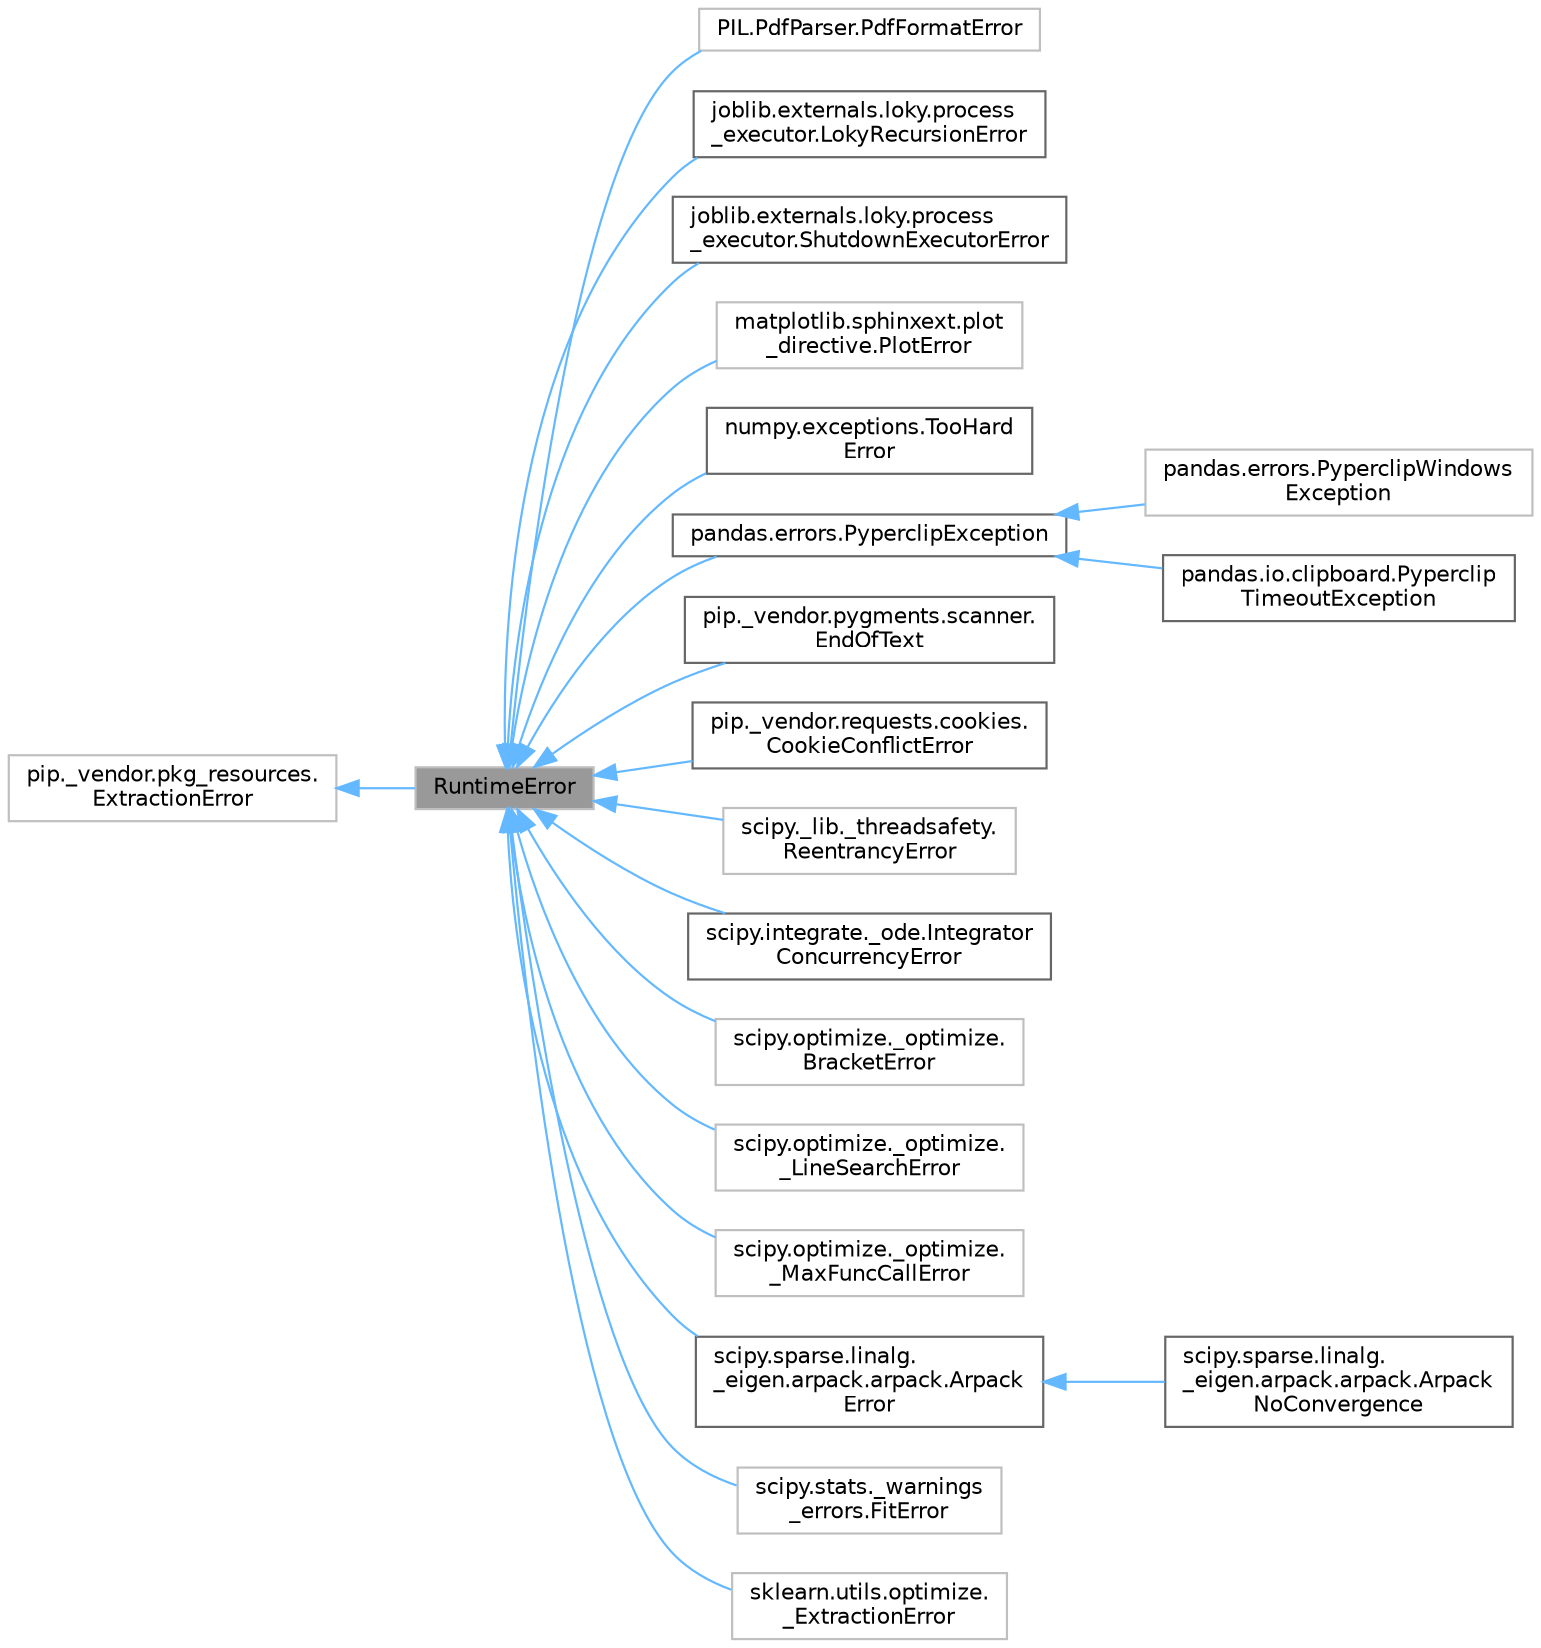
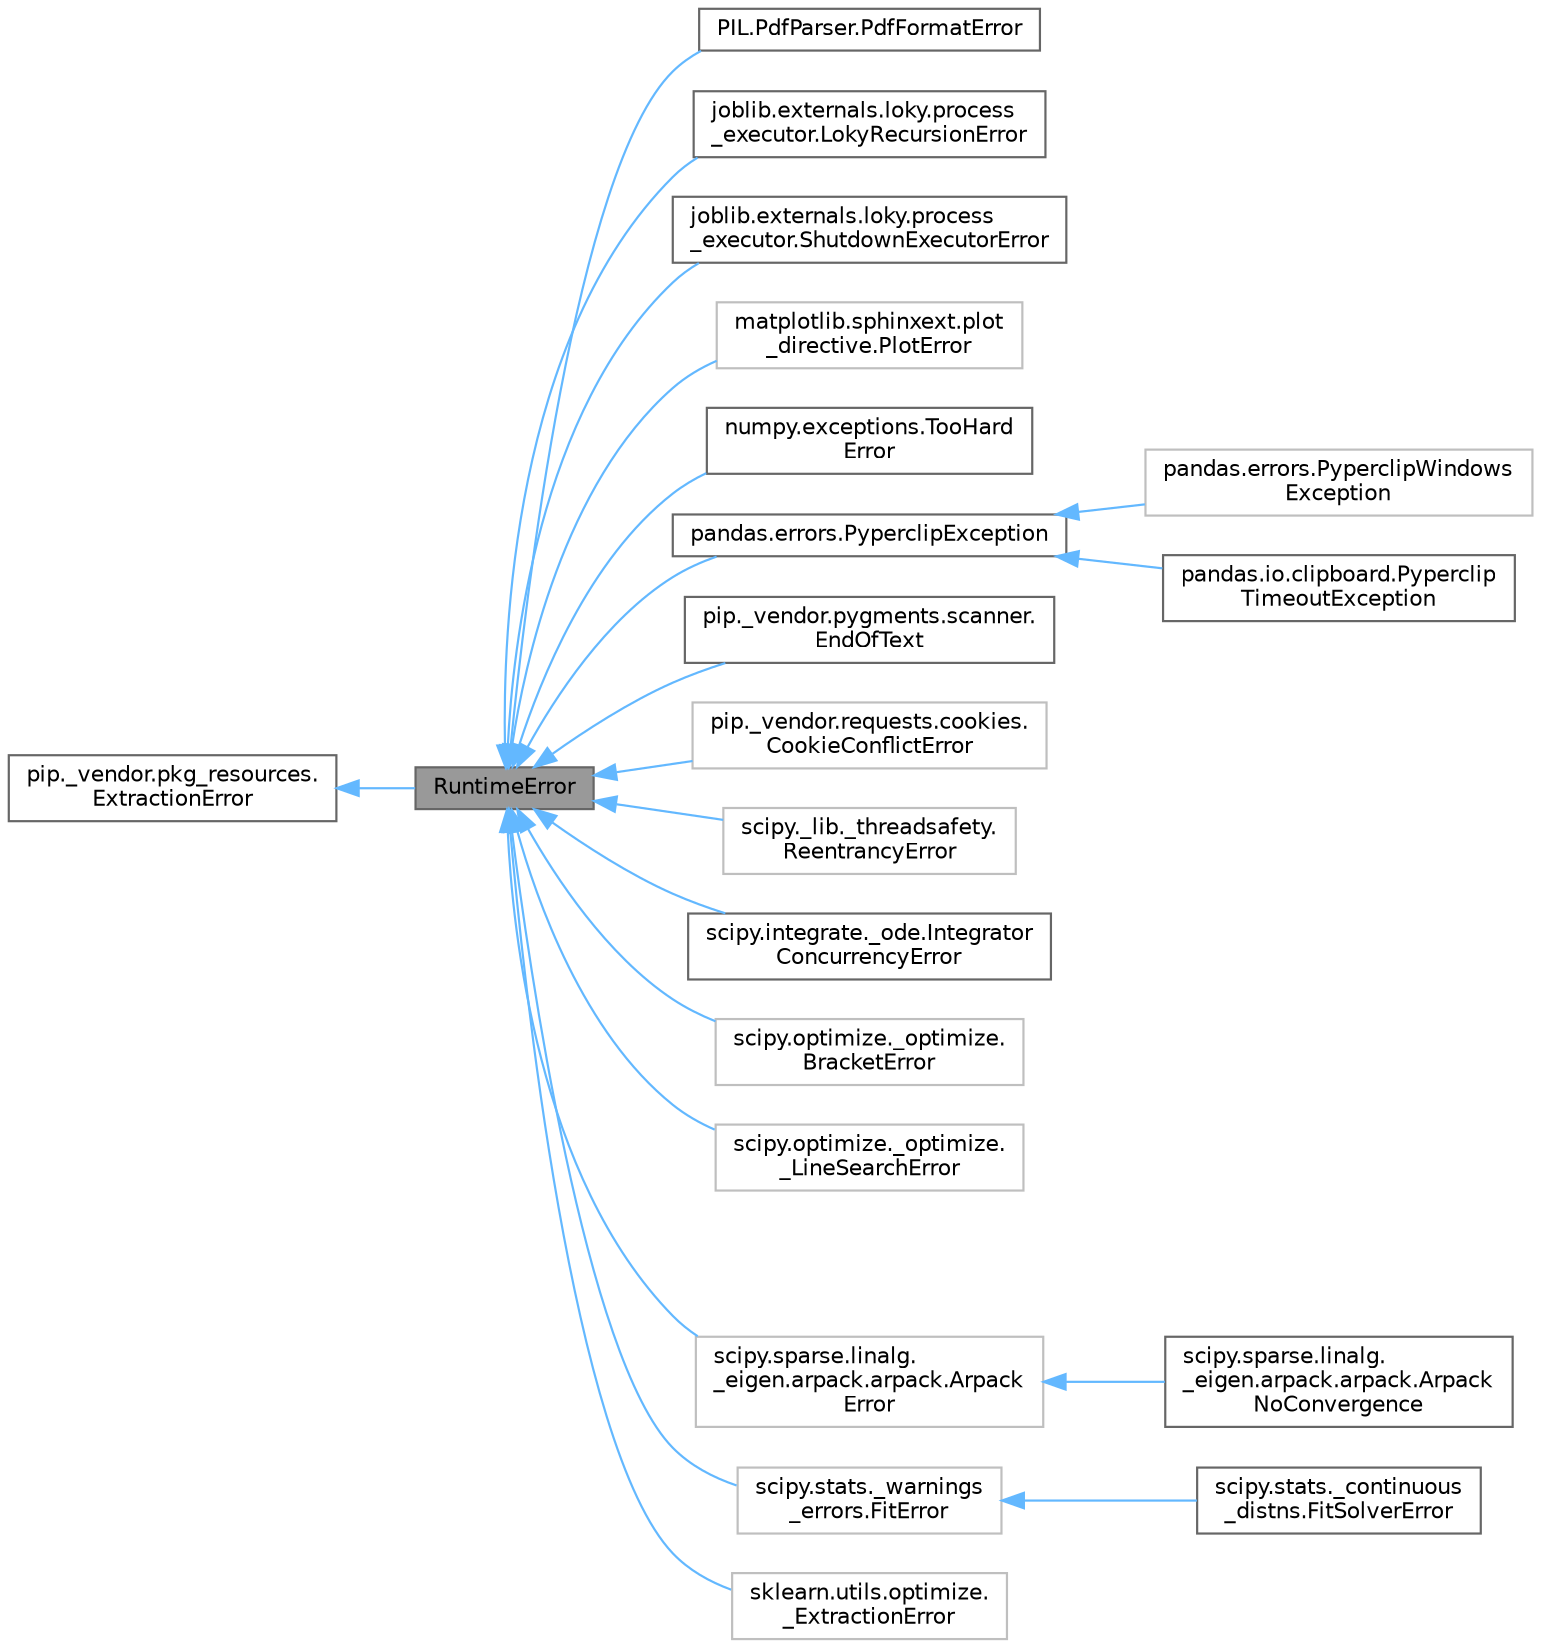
node "PIL.PdfParser.PdfFormatError": color grey75 -> gray40
node "pip._vendor.requests.cookies. CookieConflictError": color gray40 -> grey75
node "pip._vendor.pkg_resources. ExtractionError": color grey75 -> gray40
node "RuntimeError": color grey75 -> gray40
node "scipy.optimize._optimize. _MaxFuncCallError": removed
node "scipy.sparse.linalg. _eigen.arpack.arpack.Arpack Error": color gray40 -> grey75
node "scipy.stats._continuous _distns.FitSolverError": added
